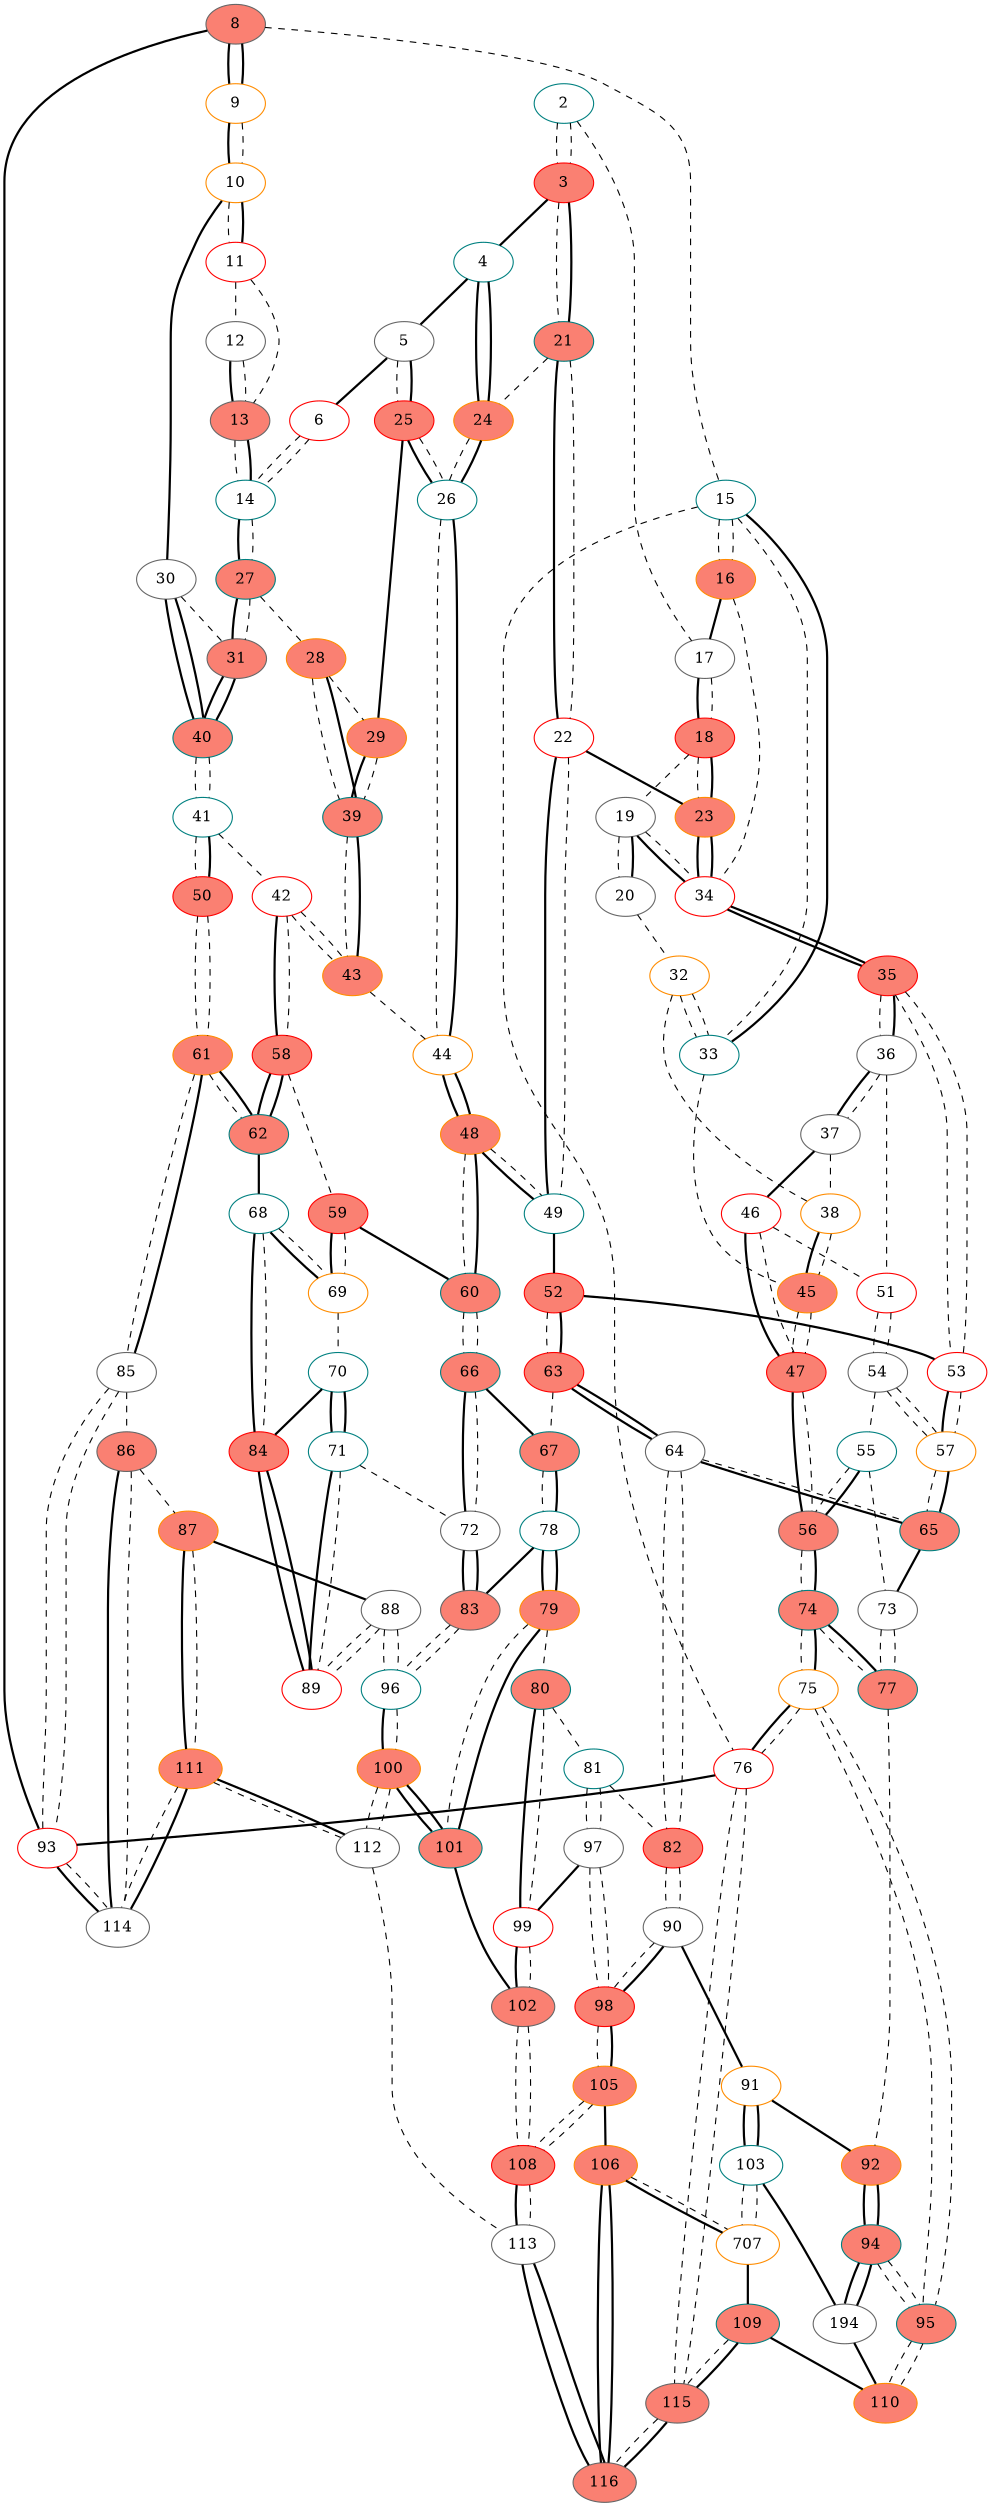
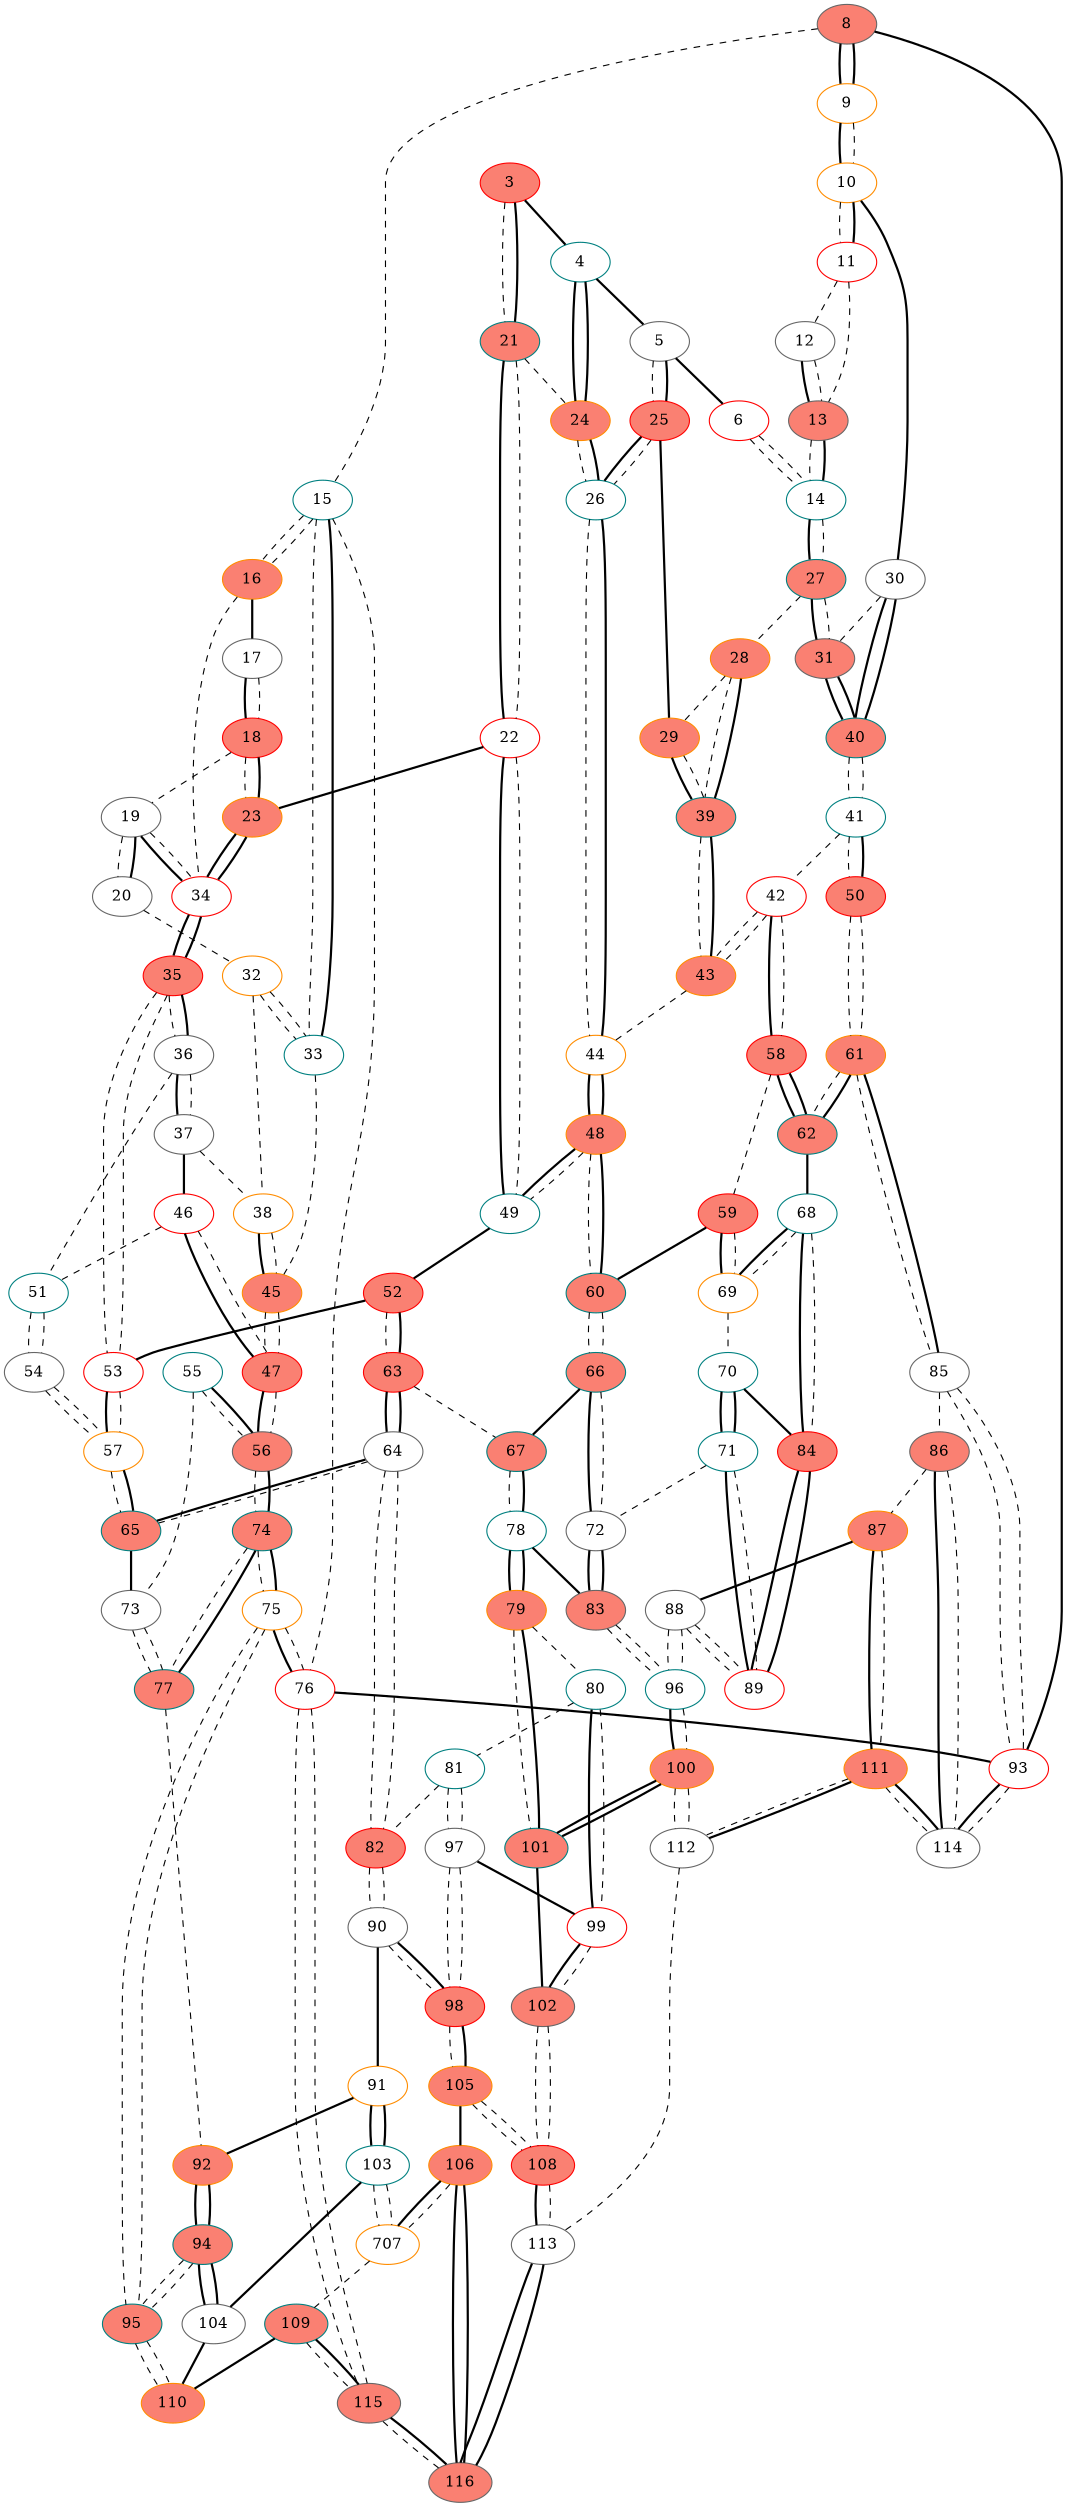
node "2": removed
node "51": color red -> teal
edge "54" -- "55": removed
node "80": fillcolor salmon -> white
edge "707" -- "109": style bold -> dashed
node "194": label "194" -> "104"
